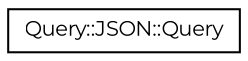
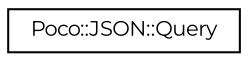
node "Query::JSON::Query": label "Query::JSON::Query" -> "Poco::JSON::Query"
